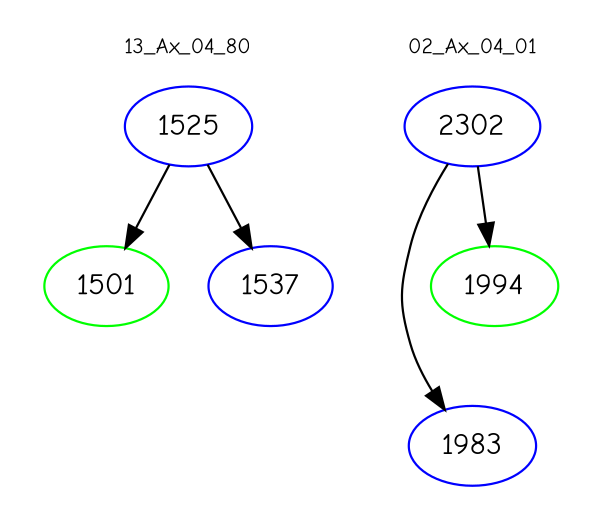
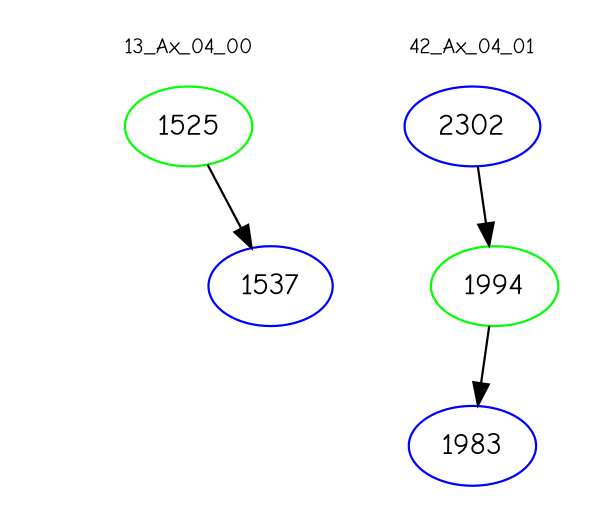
cluster "13_Ax_04_80": label "13_Ax_04_80" -> "13_Ax_04_00"
cluster "02_Ax_04_01": label "02_Ax_04_01" -> "42_Ax_04_01"
node "1525": color blue -> green
edge "2302" -> "1983": now "1994" -> "1983"
node "1501": removed
